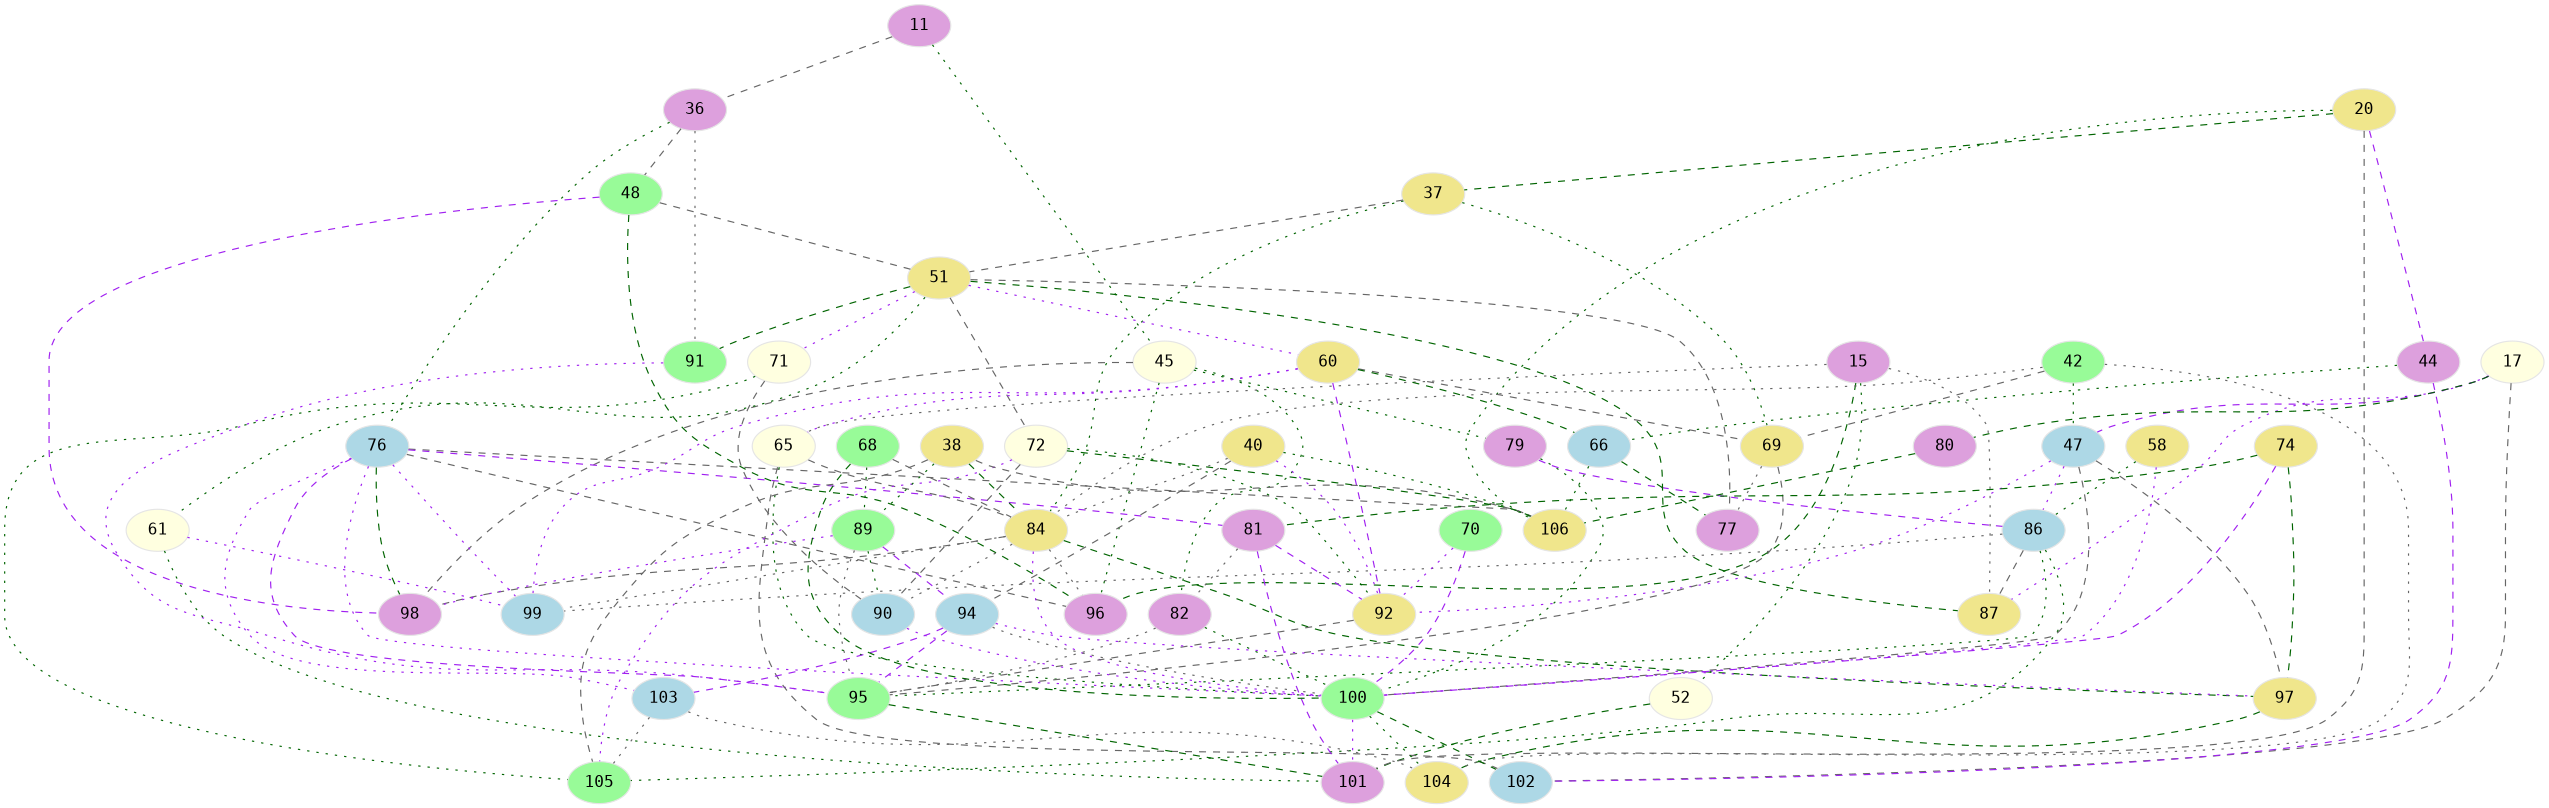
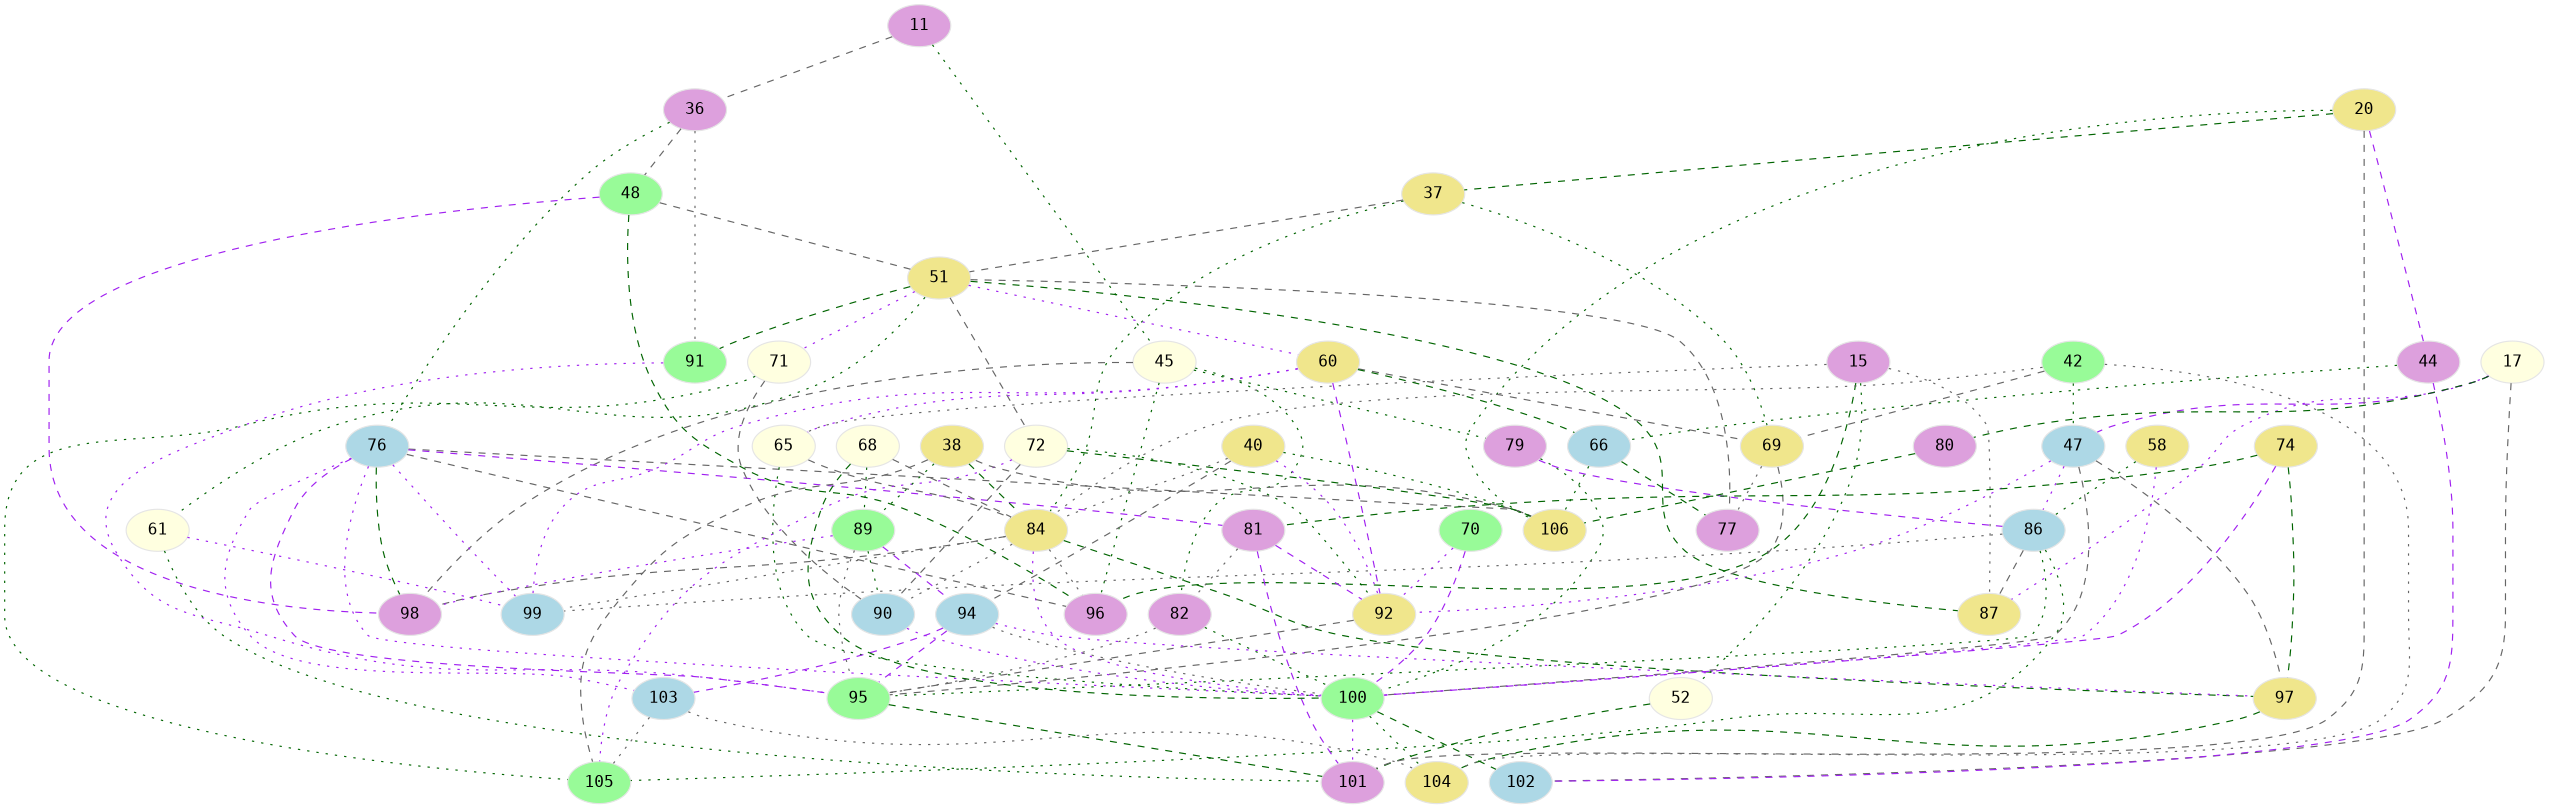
node "68": fillcolor palegreen -> lightyellow
edge "65" -- "102": removed
